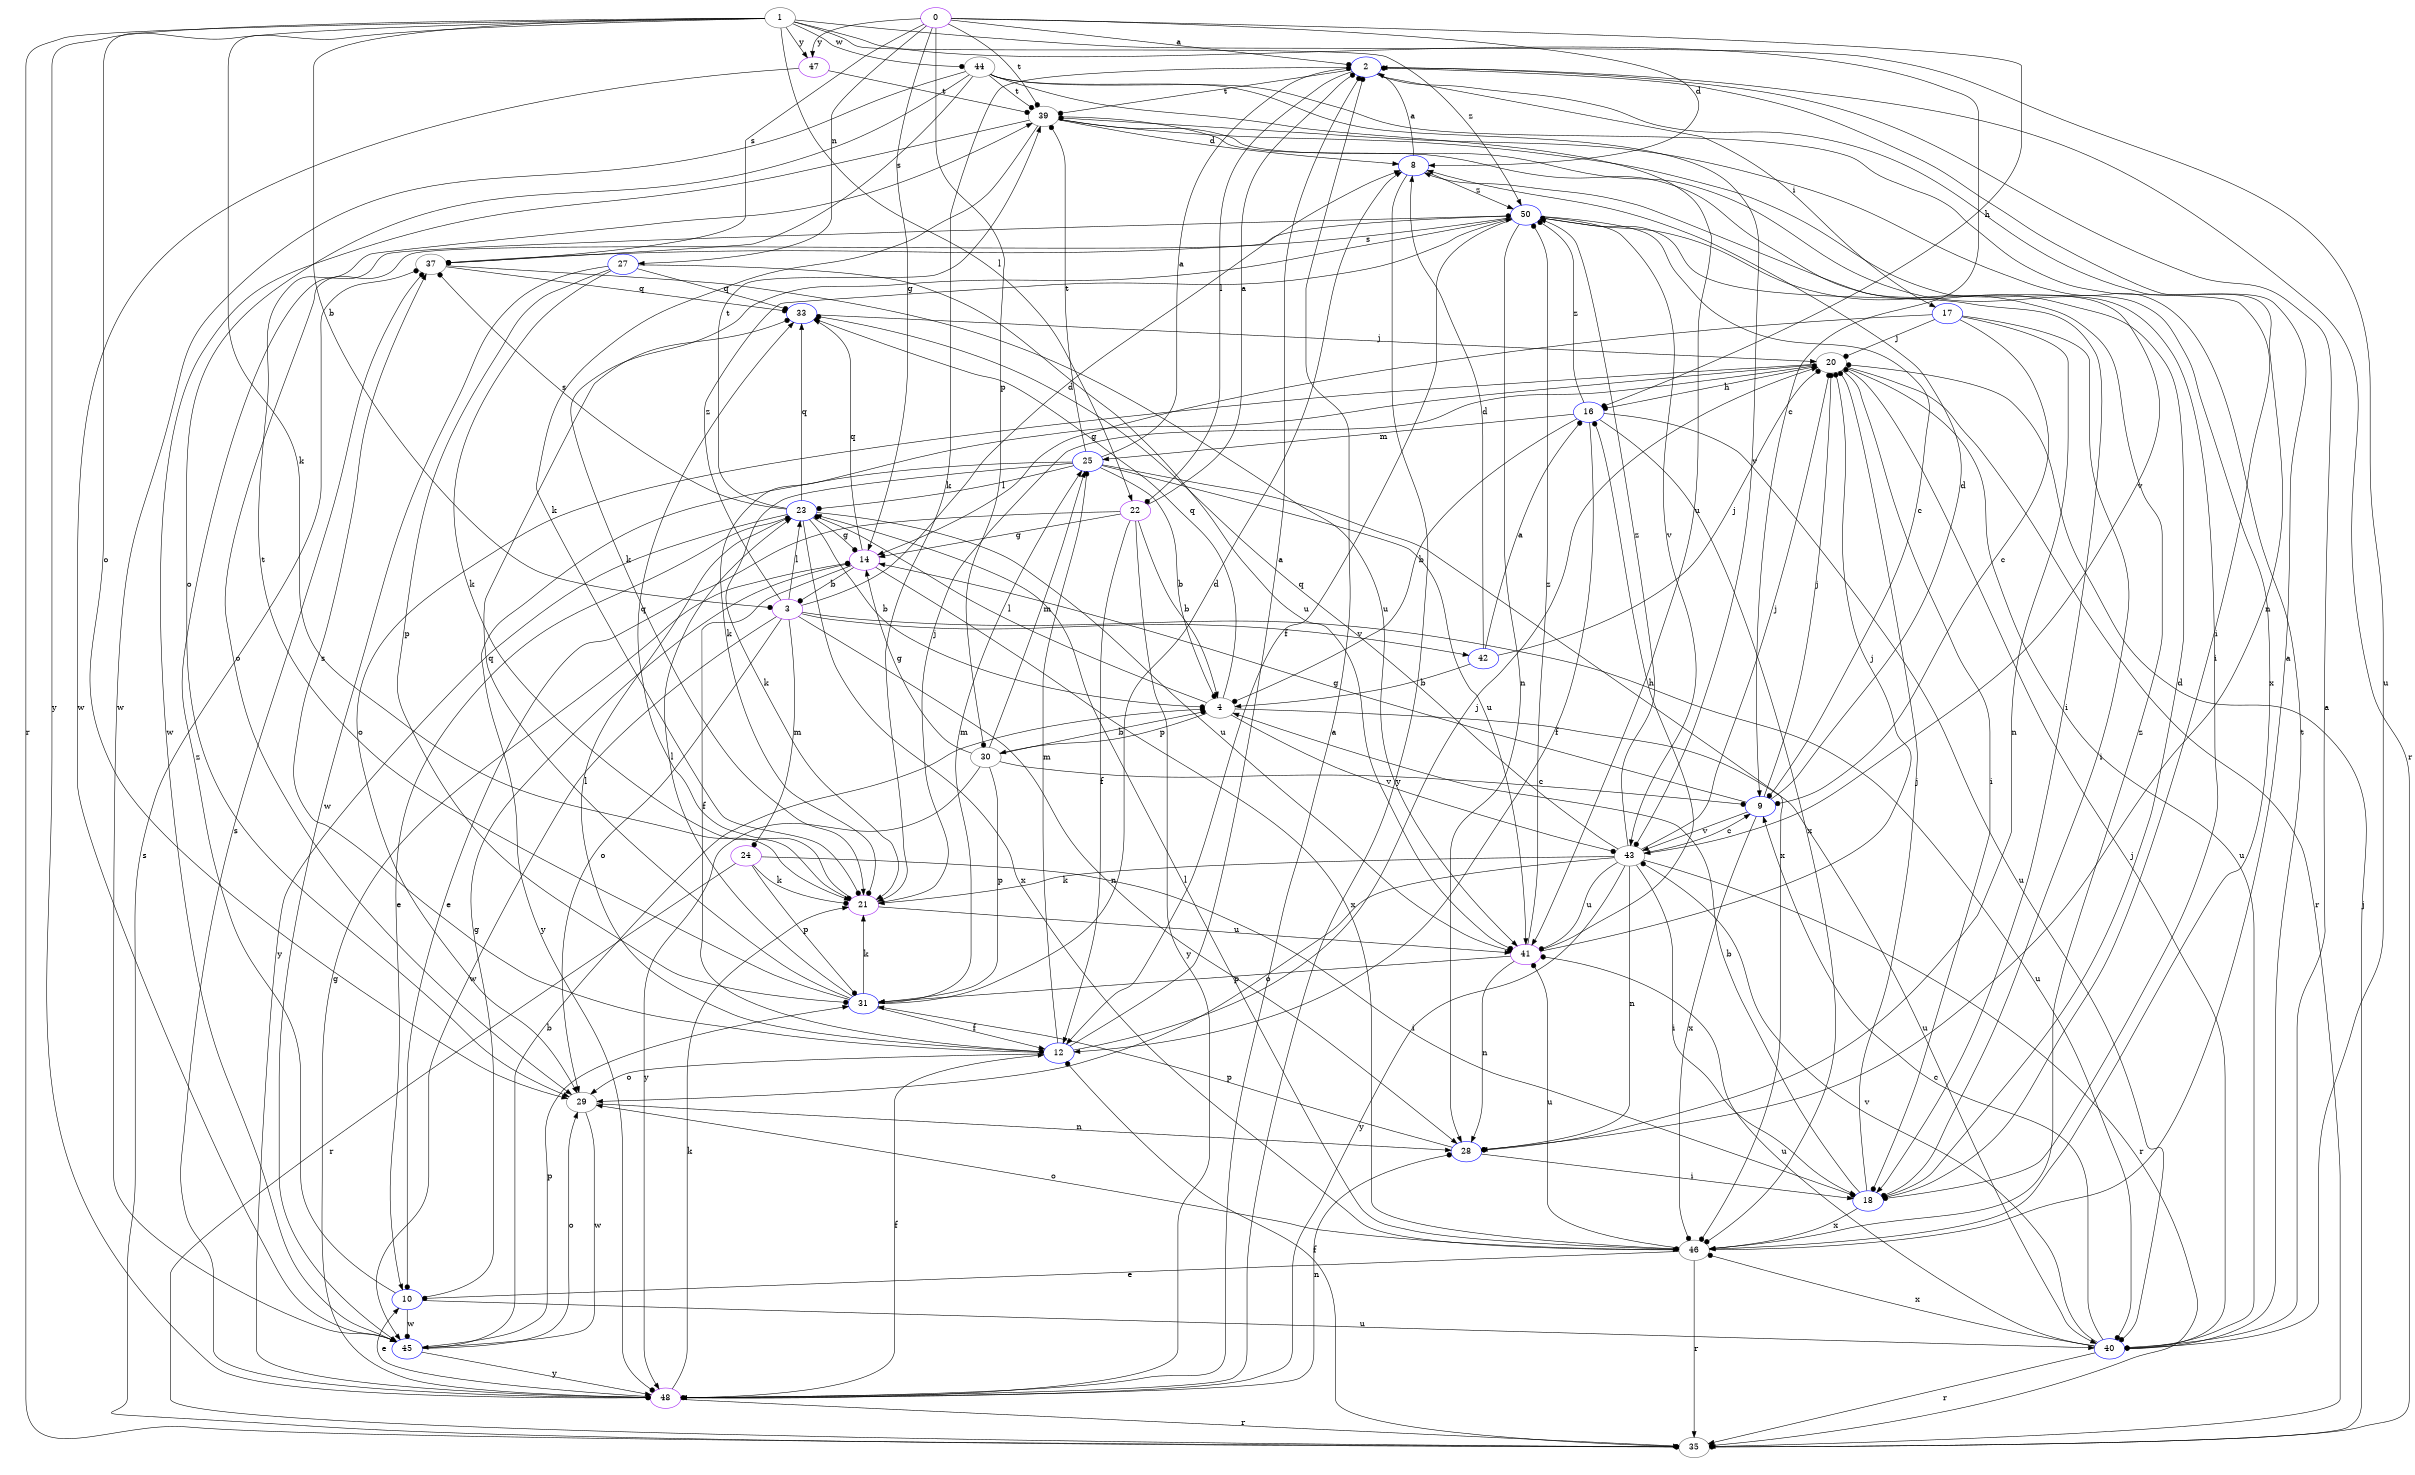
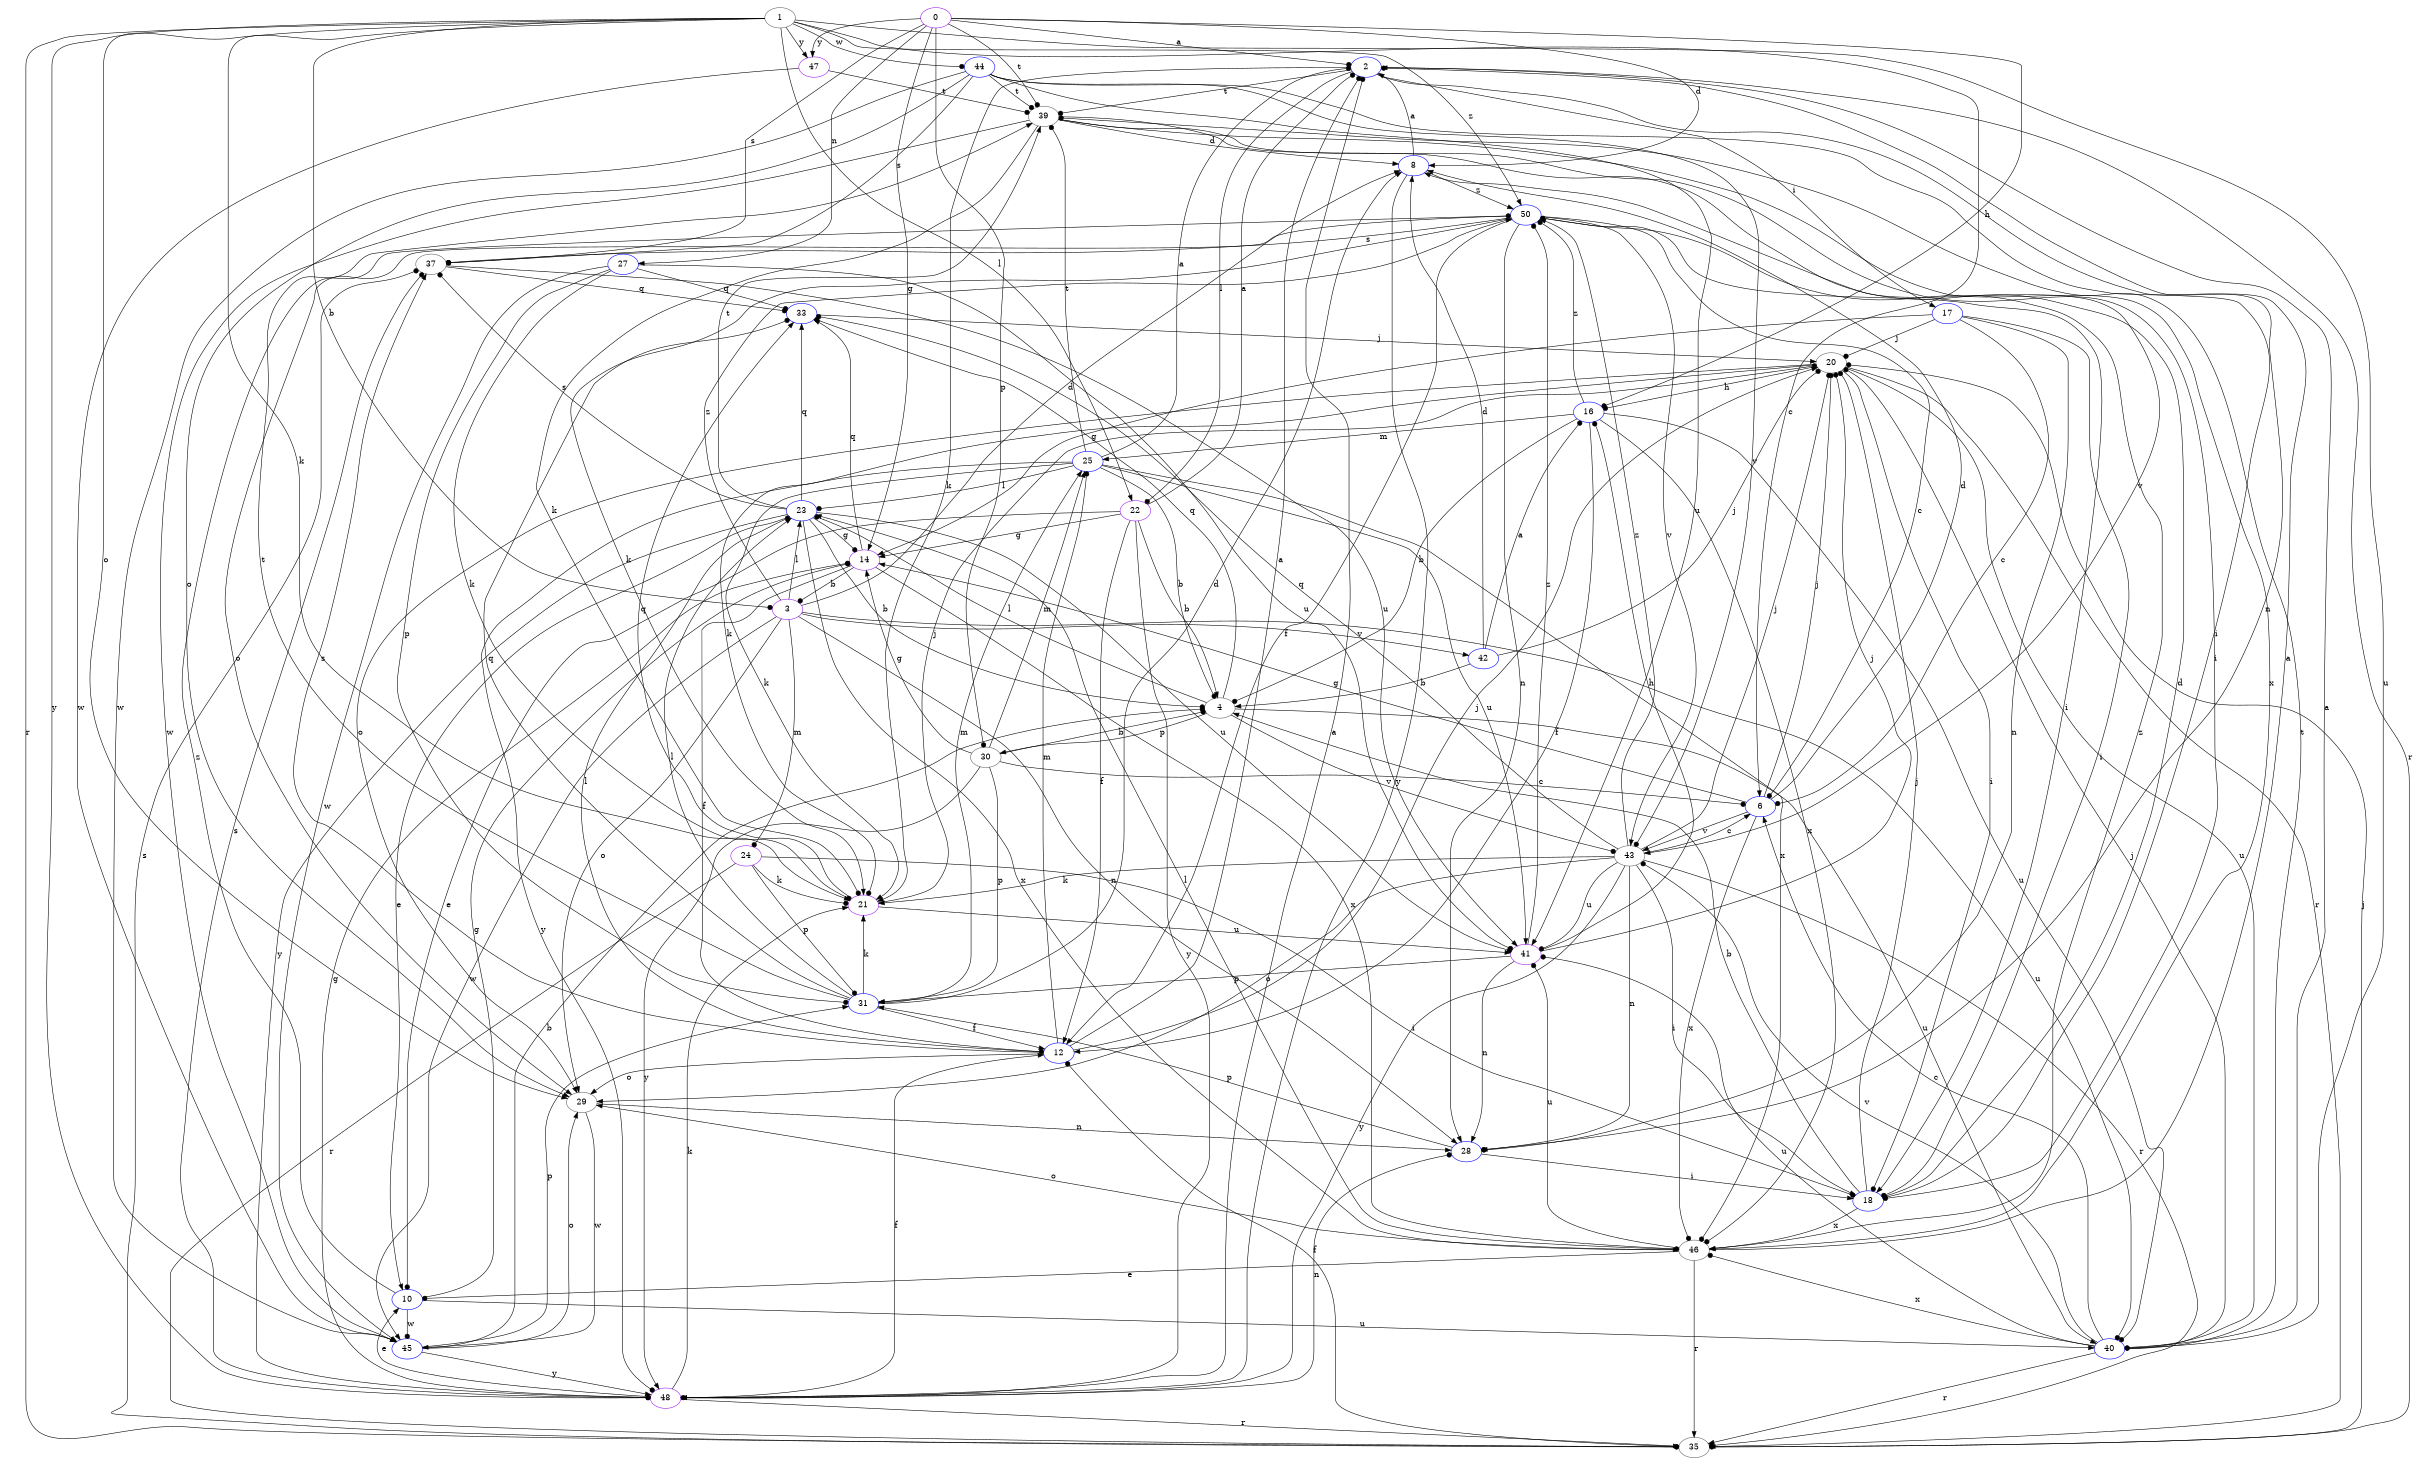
node "44": color gray40 -> blue
node "9": label "9" -> "6"
